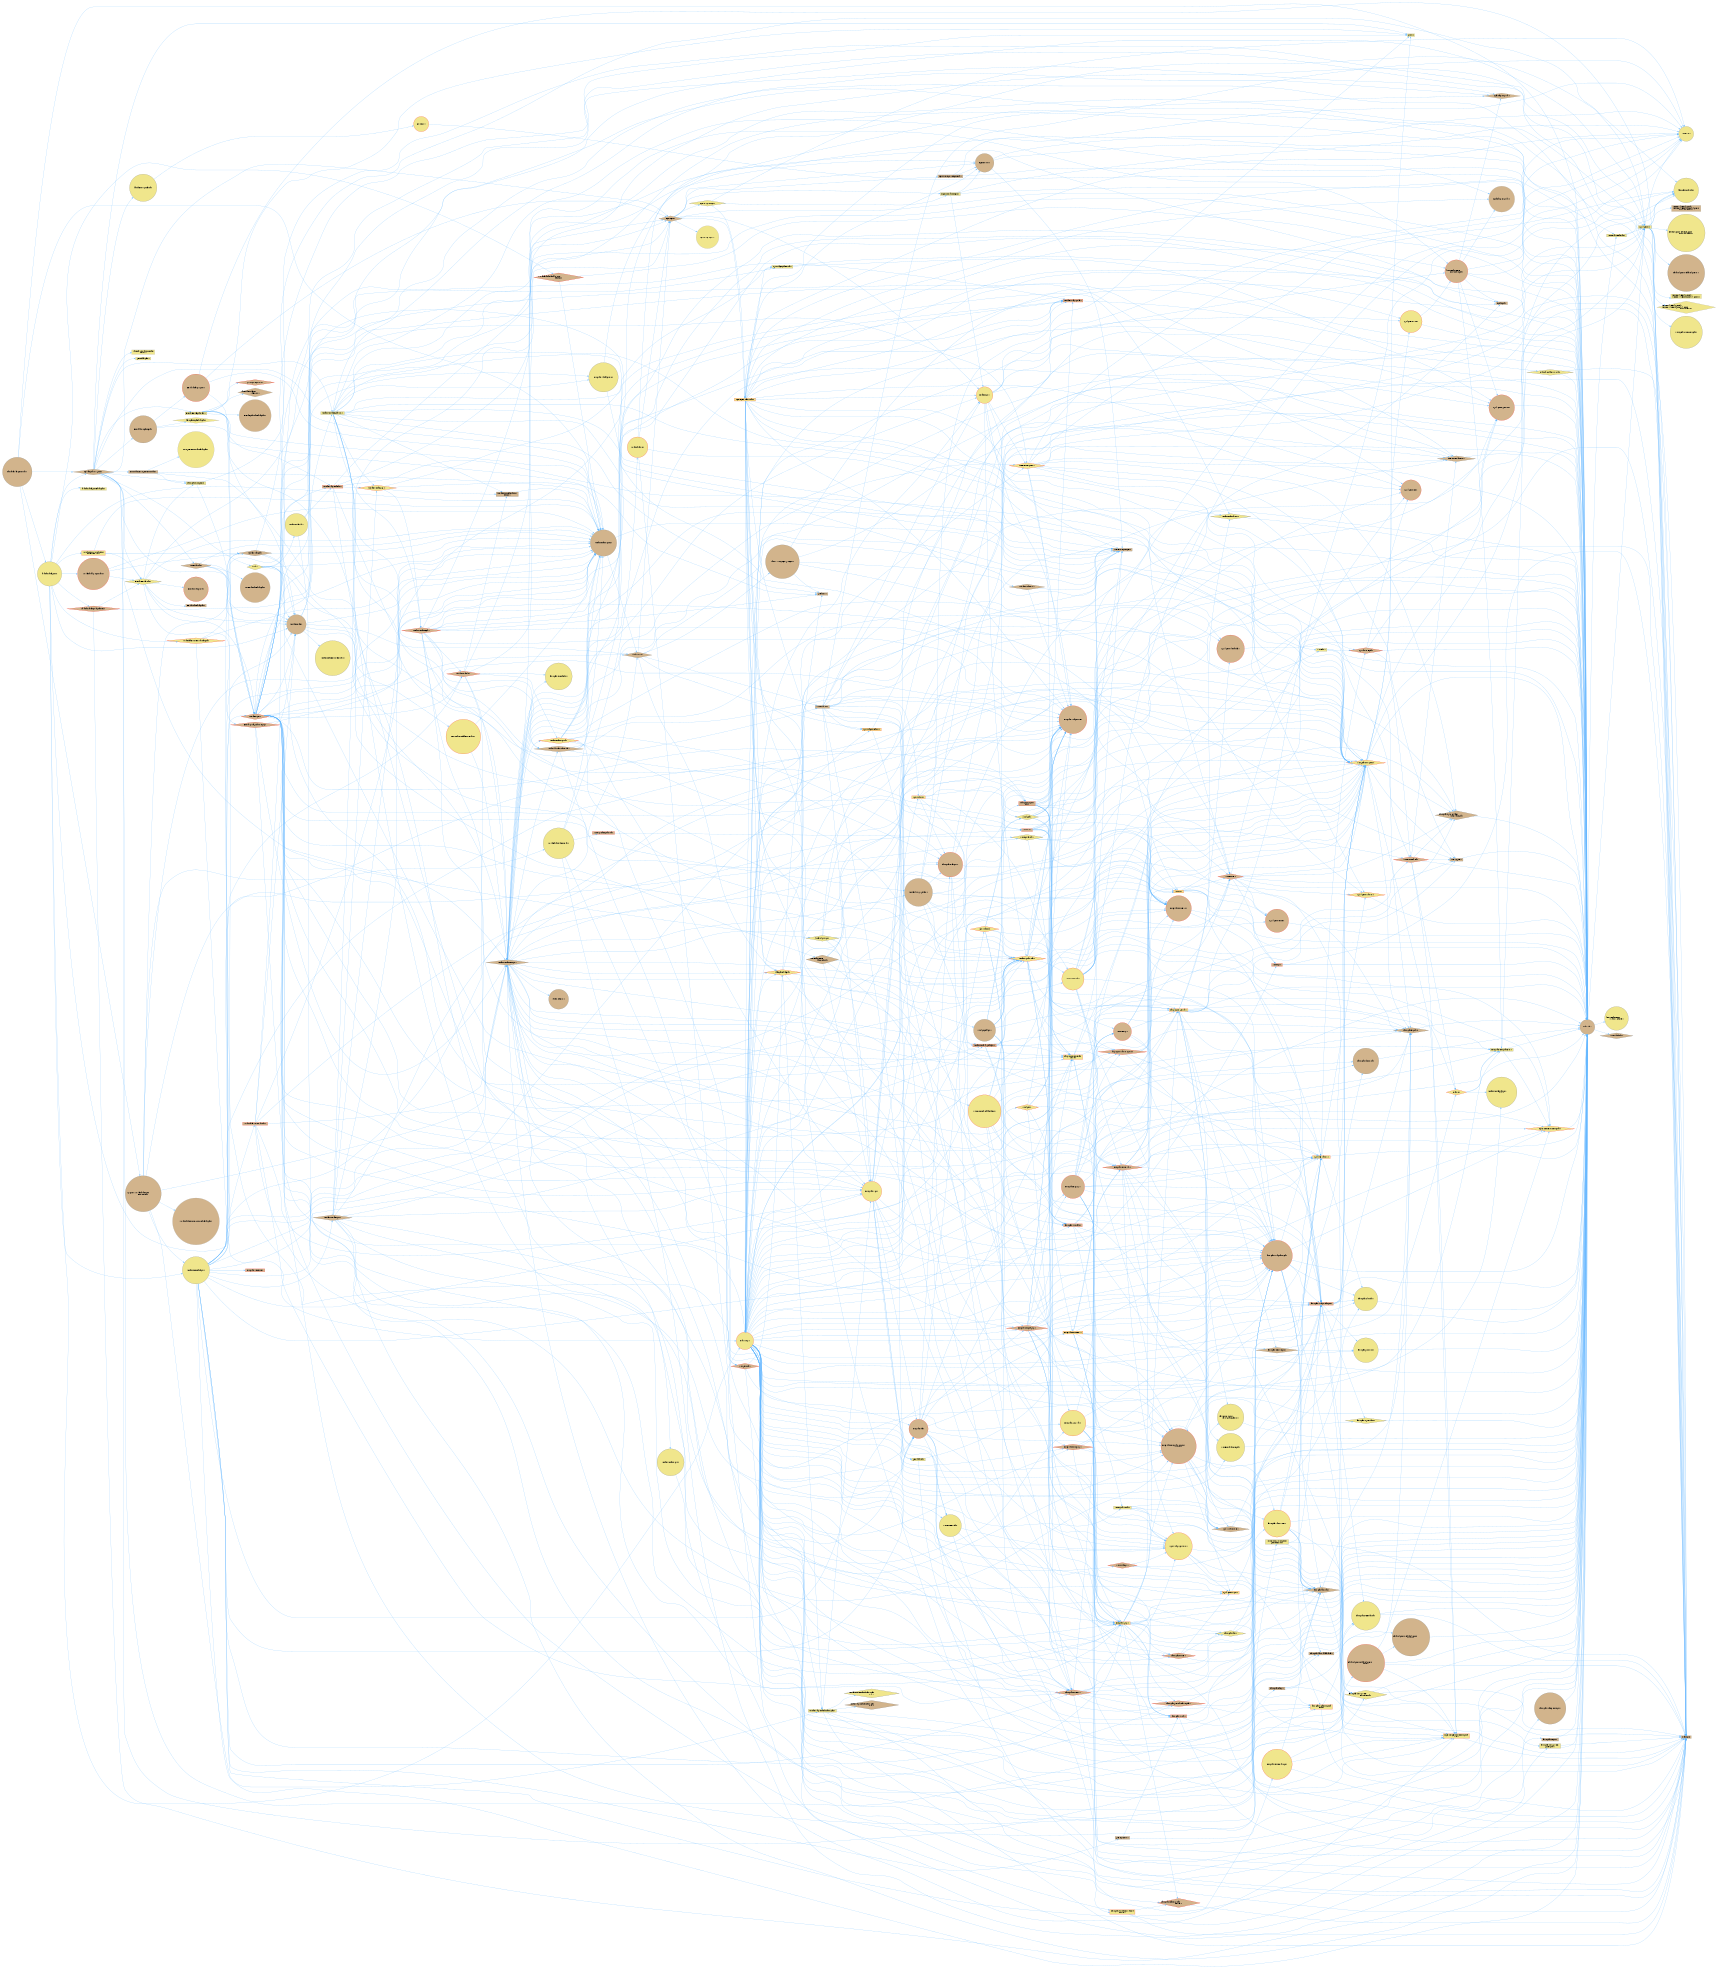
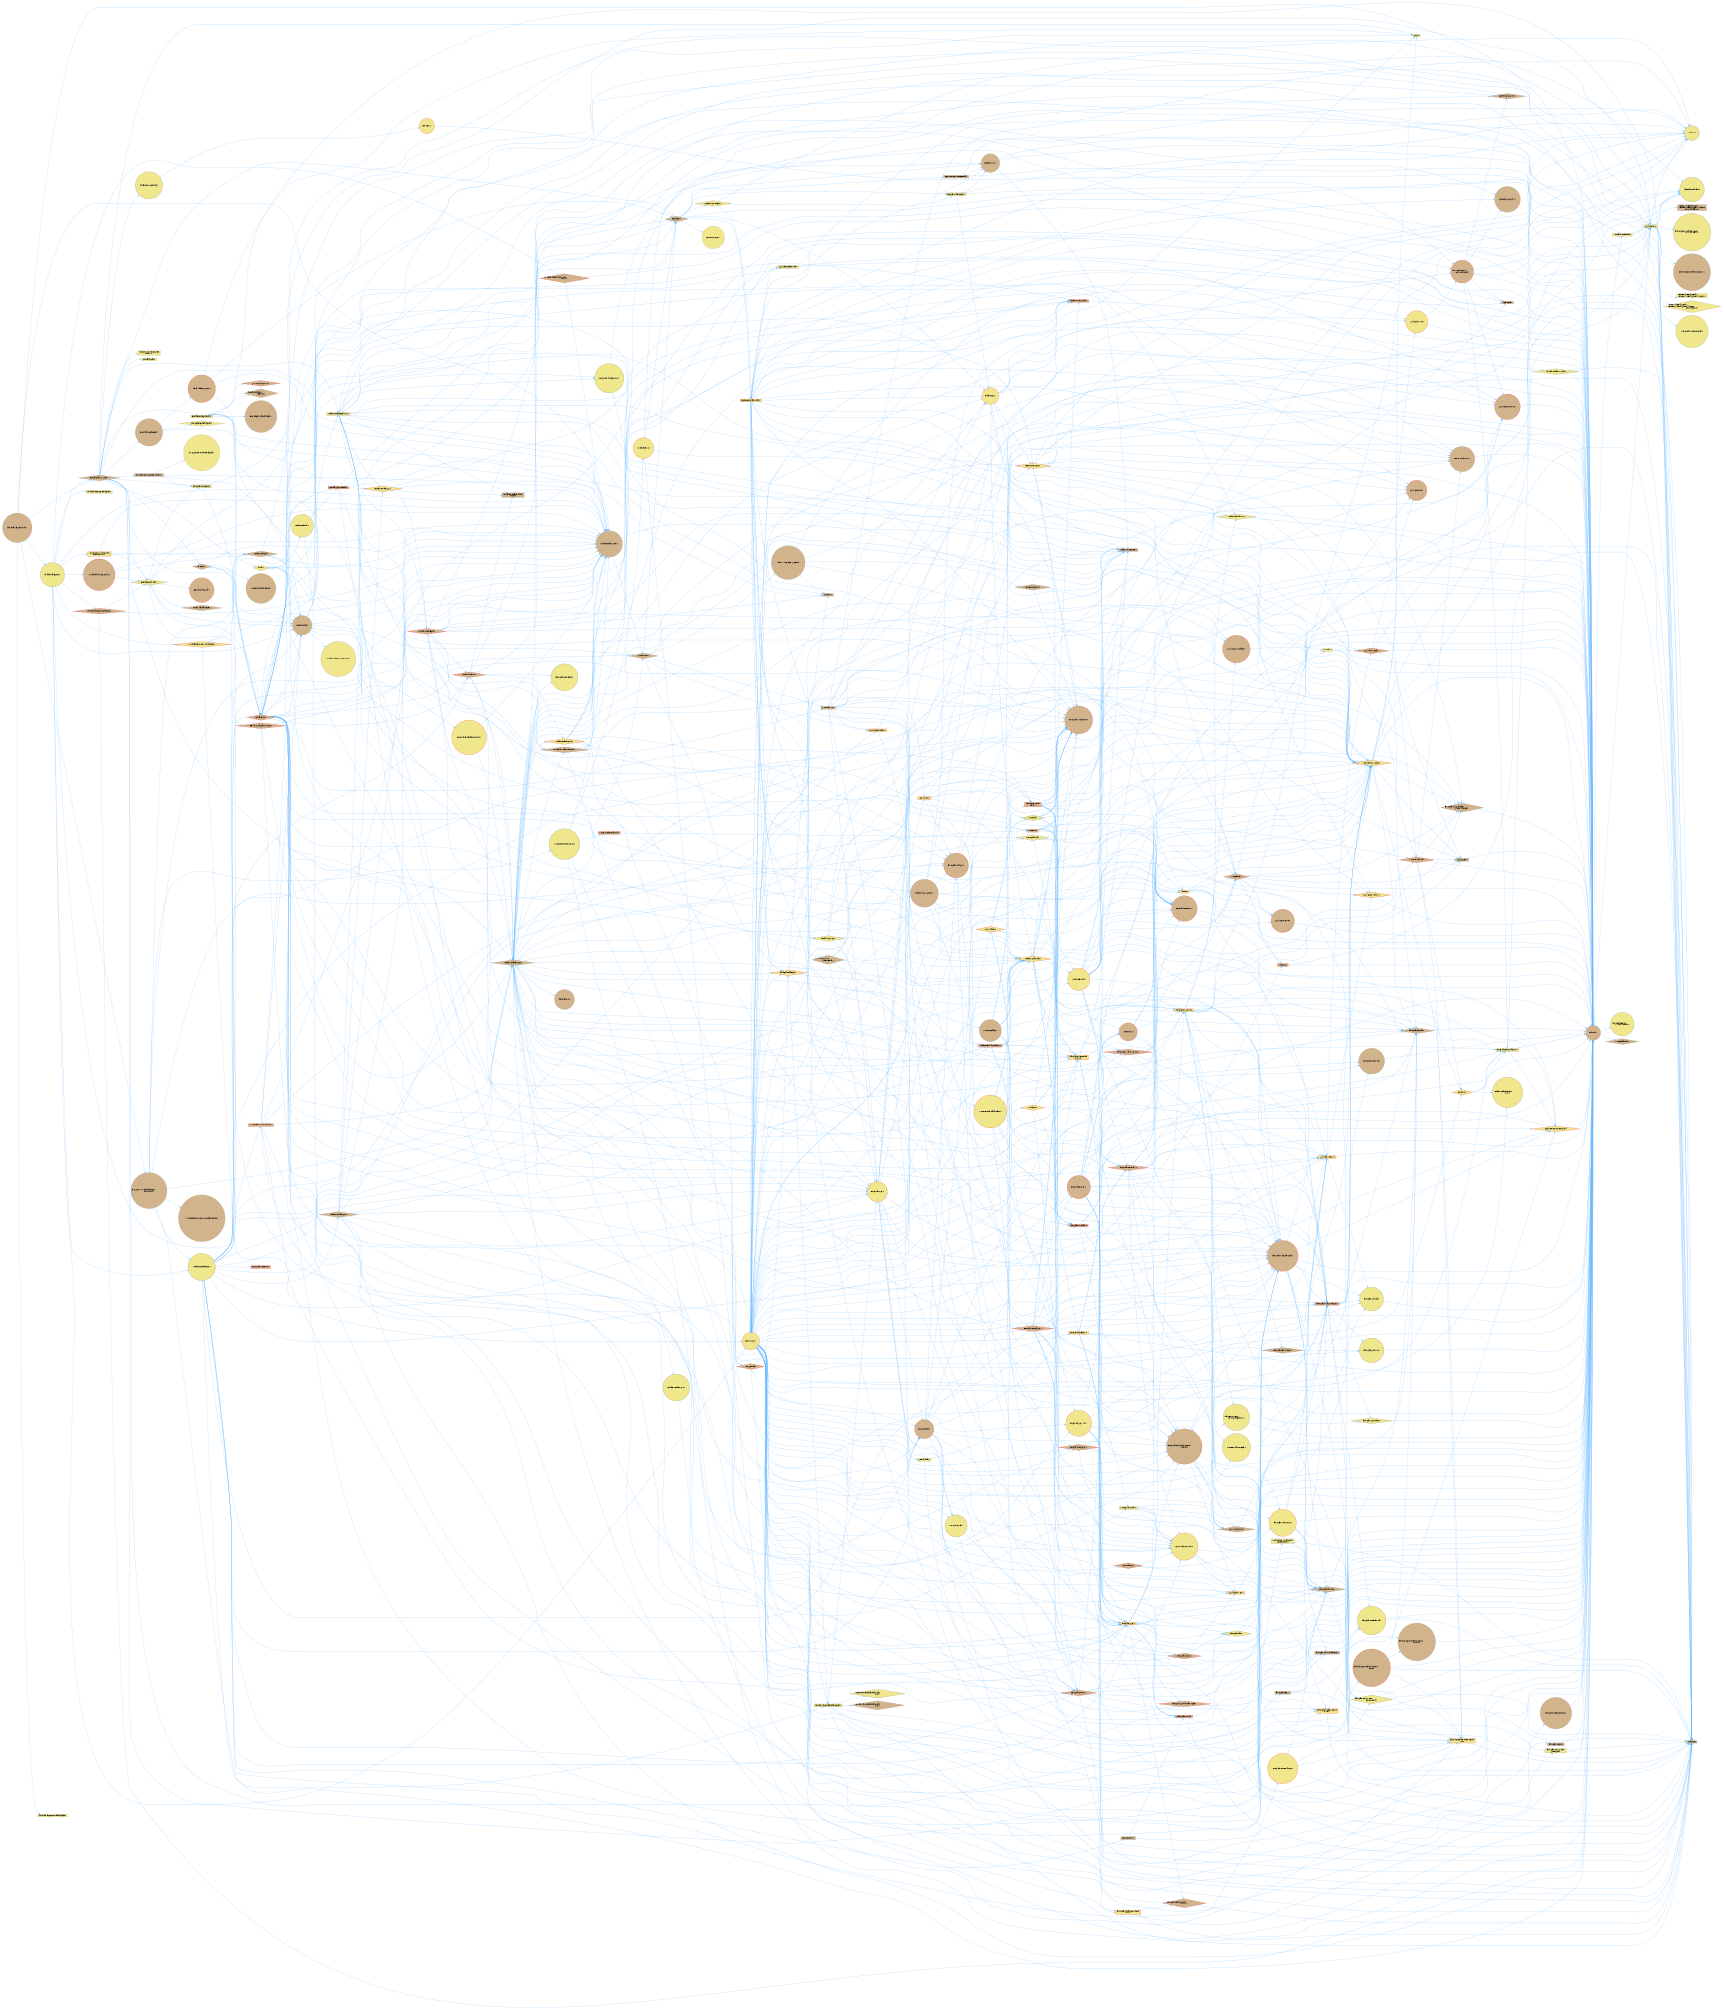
node "Logging/LogVerbosity.h": shape diamond -> circle
node "InputCoreTypes.h": label "InputCoreTypes.h" -> "Globals.h"
node "EngineTypes.generated.h": shape box -> diamond
node "SequenceMediaController.generated.h": added
